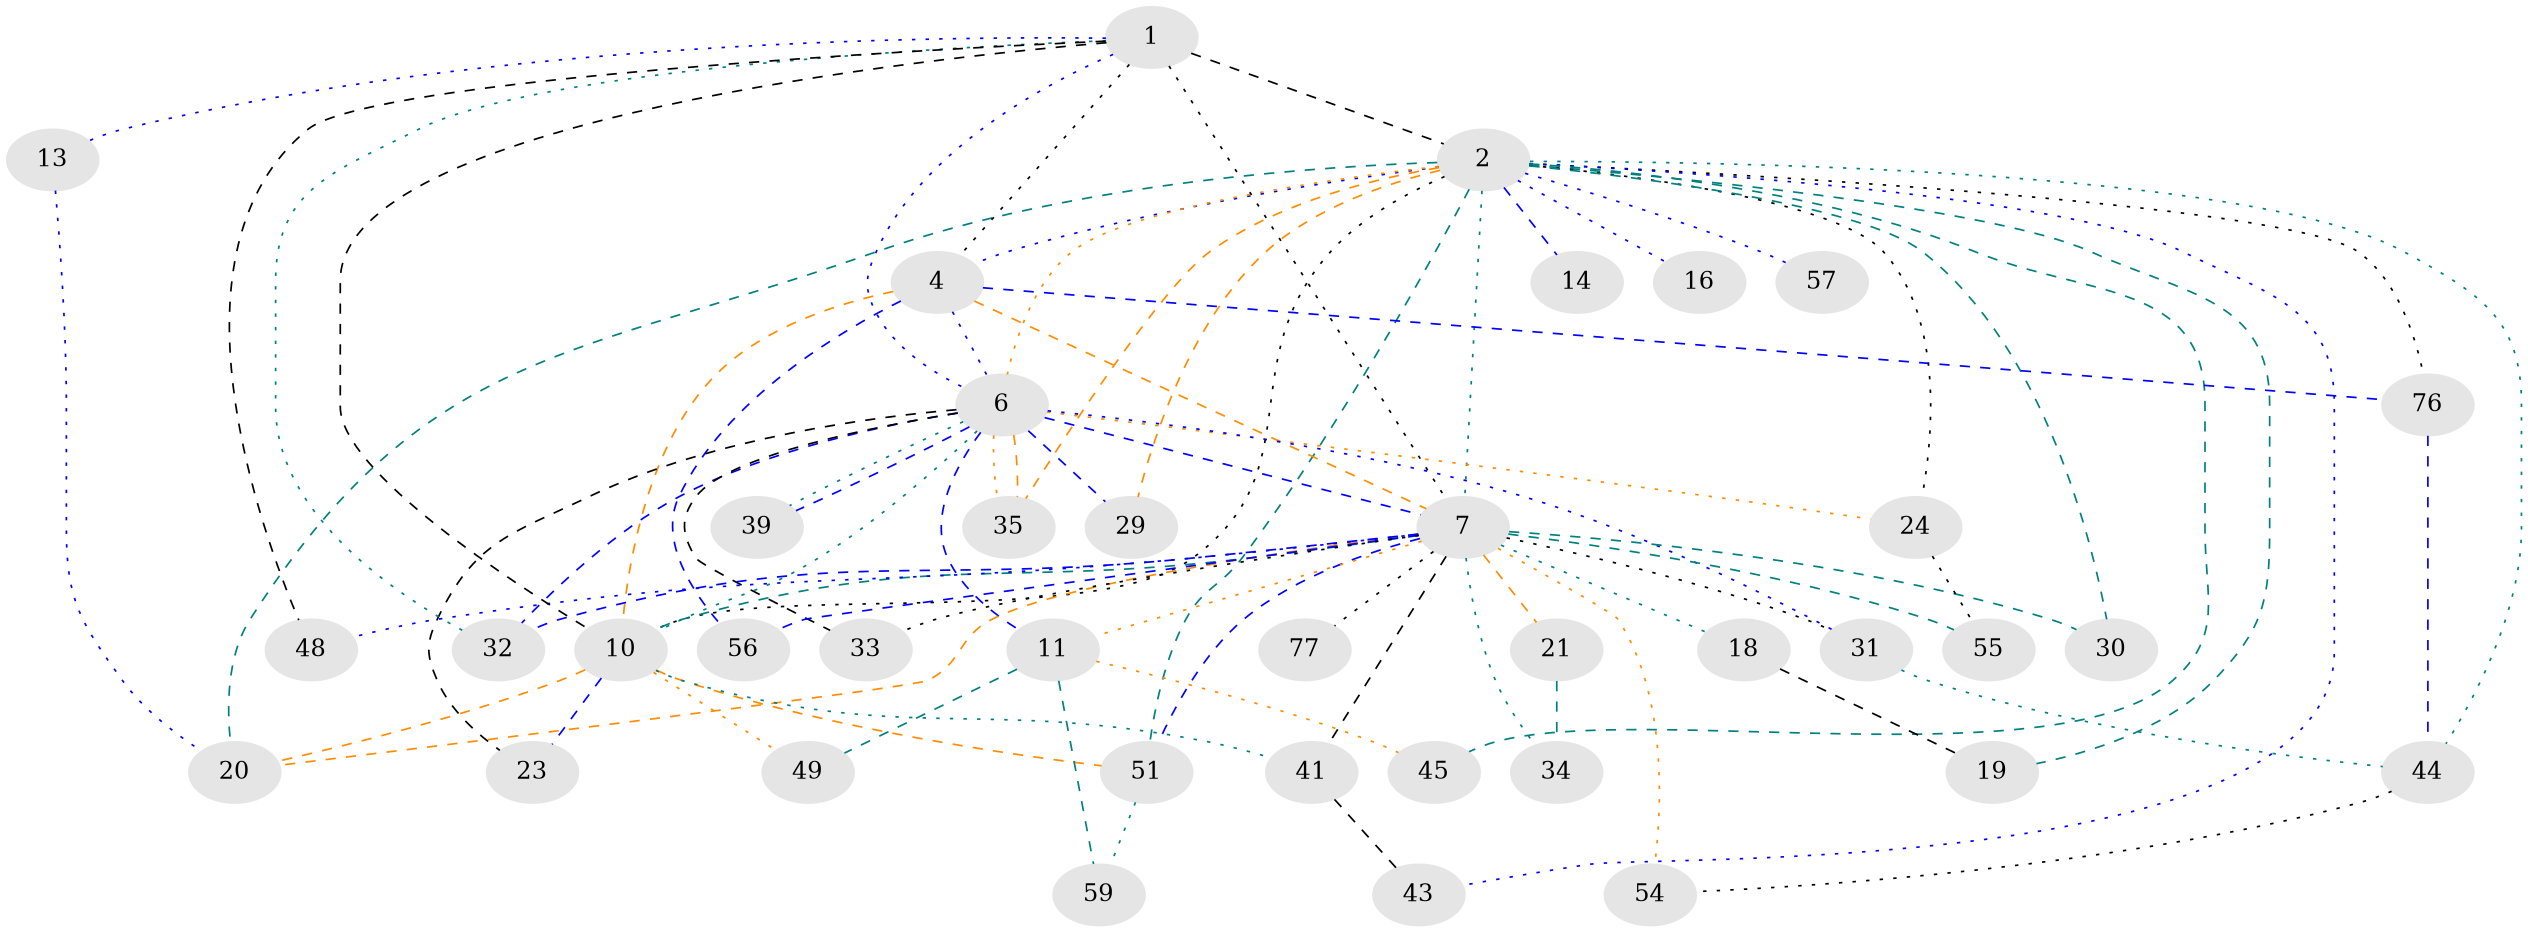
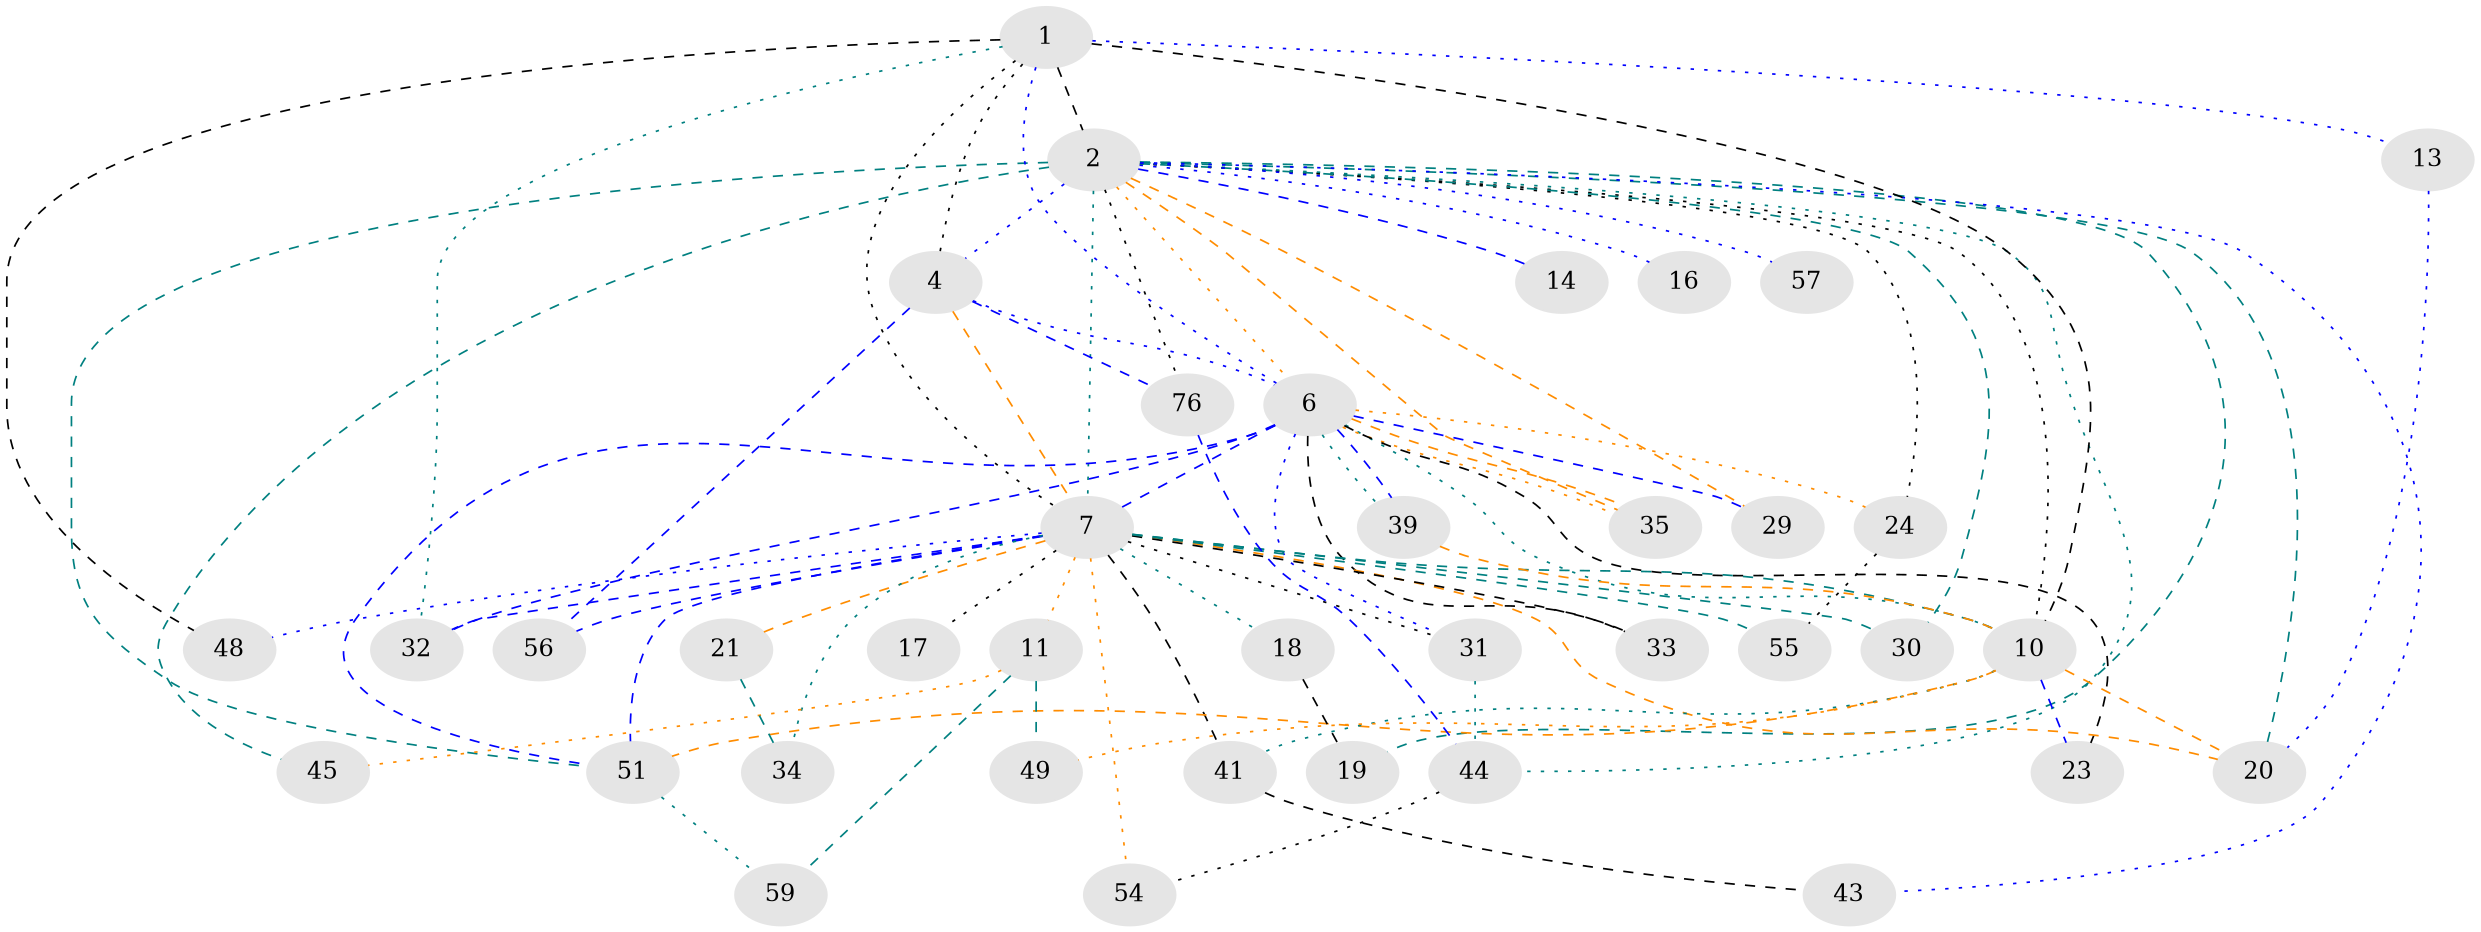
edge "4" -- "10": now "39" -- "10"
edge "6" -- "11": now "6" -- "51"
edge "7" -- "33": style dotted -> dashed
node "77": label "77" -> "17"
